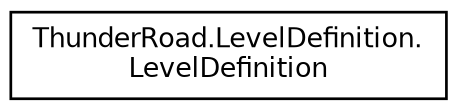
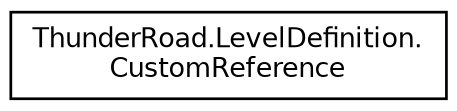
node "ThunderRoad.LevelDefinition. LevelDefinition": label "ThunderRoad.LevelDefinition. LevelDefinition" -> "ThunderRoad.LevelDefinition. CustomReference"
